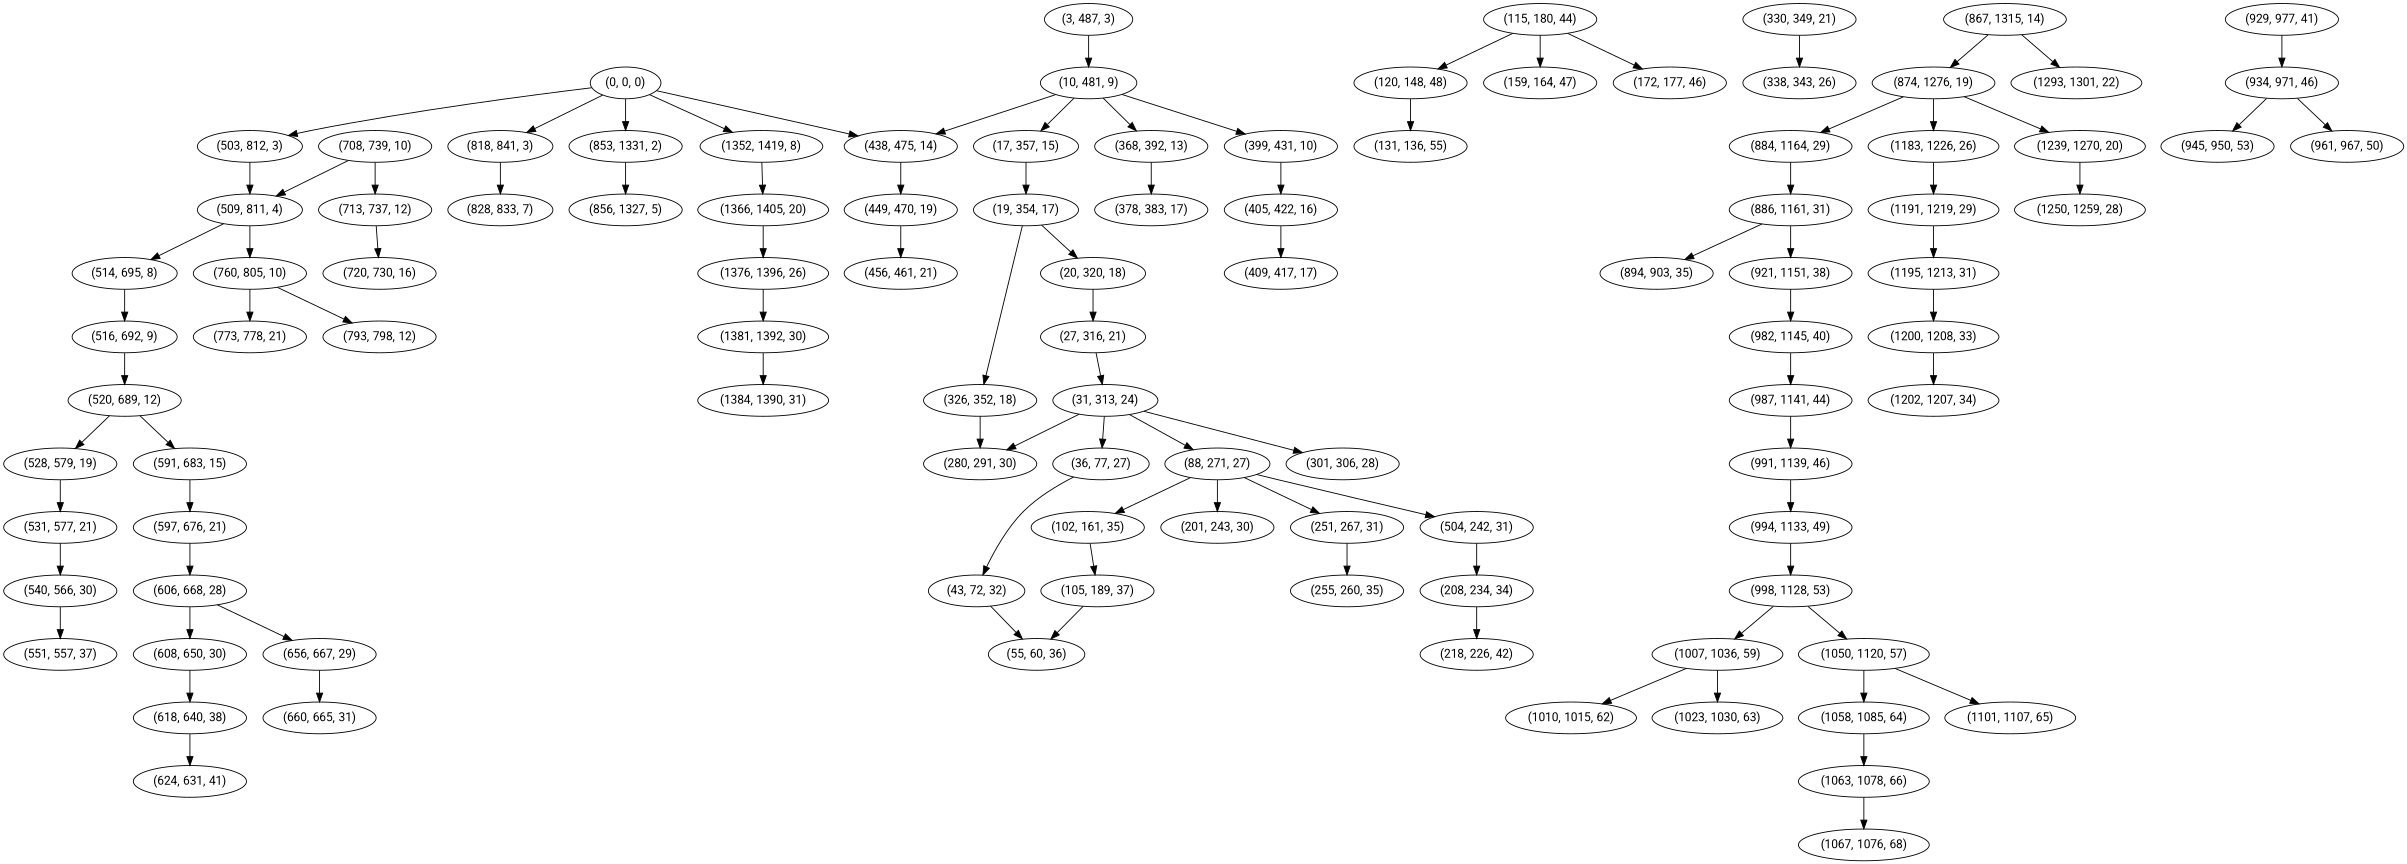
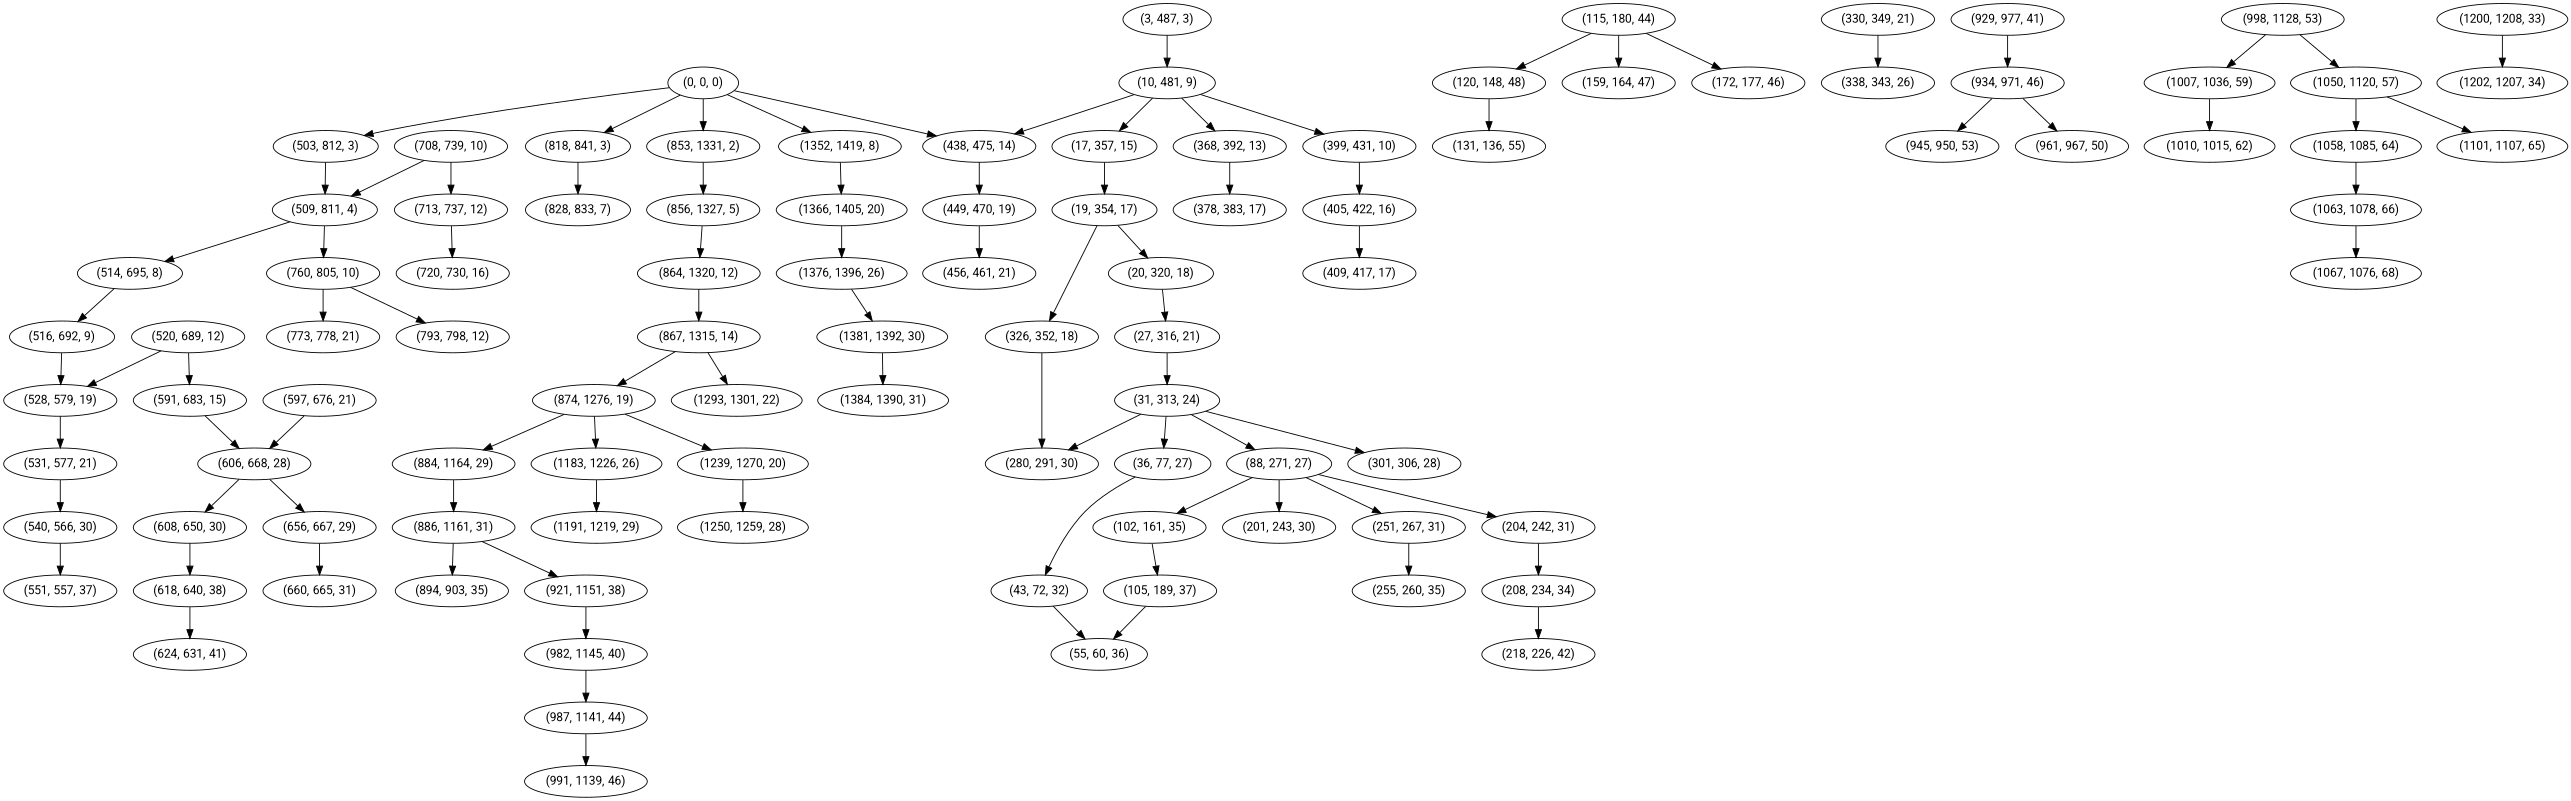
node "(864, 1320, 12)": added
node "(1195, 1213, 31)": removed
edge "(516, 692, 9)" -> "(520, 689, 12)": now "(516, 692, 9)" -> "(528, 579, 19)"
edge "(591, 683, 15)" -> "(597, 676, 21)": now "(591, 683, 15)" -> "(606, 668, 28)"
node "(504, 242, 31)": label "(504, 242, 31)" -> "(204, 242, 31)"
node "(994, 1133, 49)": removed
node "(1023, 1030, 63)": removed
